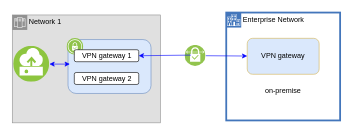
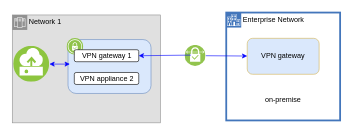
node "VPN gateway 2": label "VPN gateway 2" -> "VPN appliance 2"
node "on-premise": moved (284, 90) -> (284, 99)
